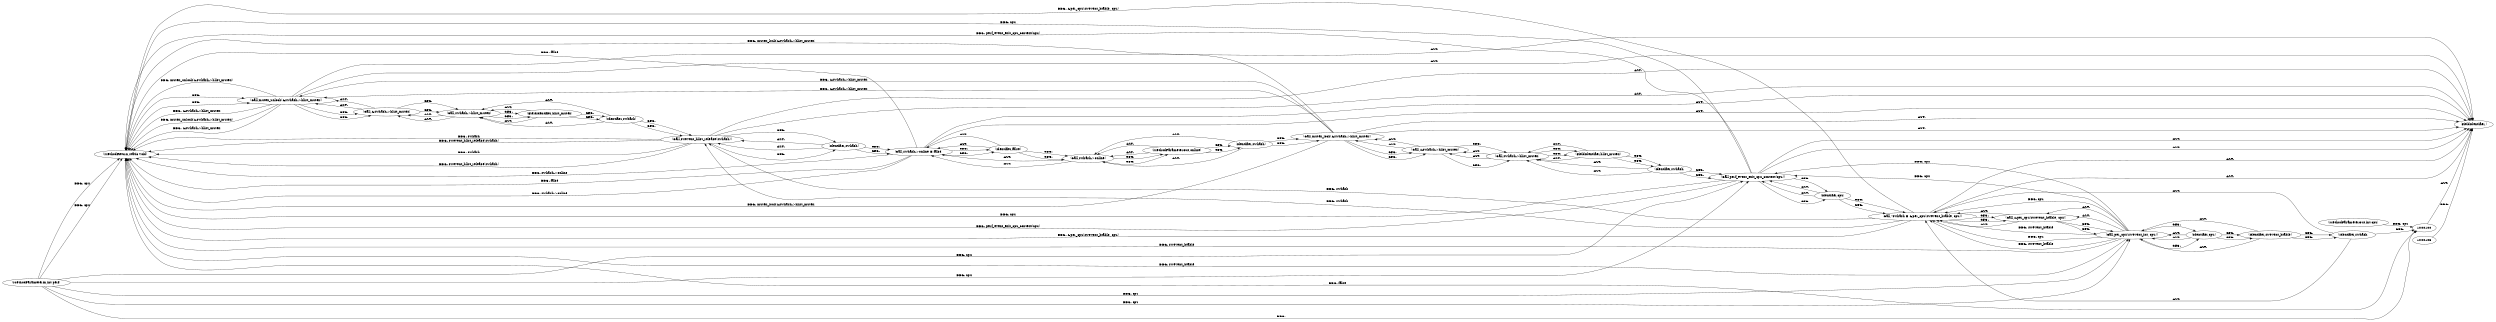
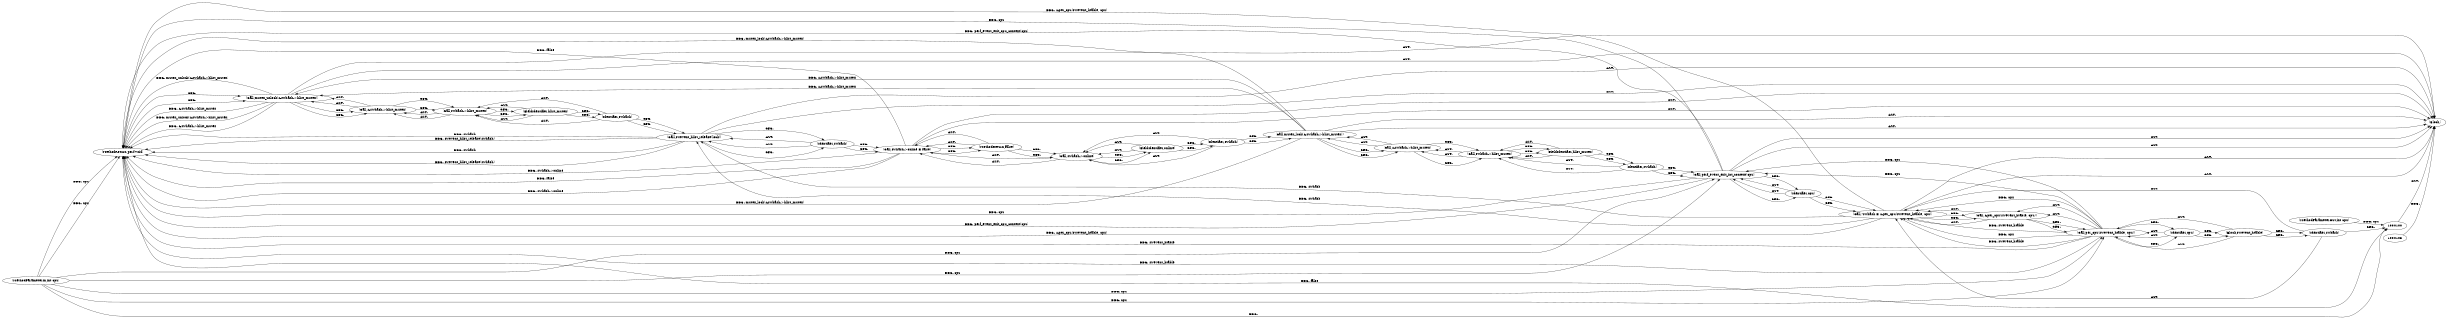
node "(FieldIdentifier,)": label "(FieldIdentifier,)" -> "(Block,)"
node "(Call,swevent_hlist_release(swhash))": label "(Call,swevent_hlist_release(swhash))" -> "(Call,swevent_hlist_release(lock))"
node "(Identifier,false)": label "(Identifier,false)" -> "(MethodReturn,false)"
node "(MethodParameterOut,online)": label "(MethodParameterOut,online)" -> "(FieldIdentifier,online)"
node "(MethodReturn,static void)": label "(MethodReturn,static void)" -> "(MethodReturn,perf void)"
node "(Call,perf_event_exit_cpu_context(cpu))": label "(Call,perf_event_exit_cpu_context(cpu))" -> "(Call,perf_event_exit_int_context(cpu))"
node "(Call,per_cpu(swevent_int, cpu))": label "(Call,per_cpu(swevent_int, cpu))" -> "(Call,per_cpu(swevent_htable, cpu))"
node "(Identifier,swevent_htable)": label "(Identifier,swevent_htable)" -> "(Block,swevent_htable)"
node "(MethodParameterIn,int perf)": label "(MethodParameterIn,int perf)" -> "(MethodParameterIn,int cpu)"
